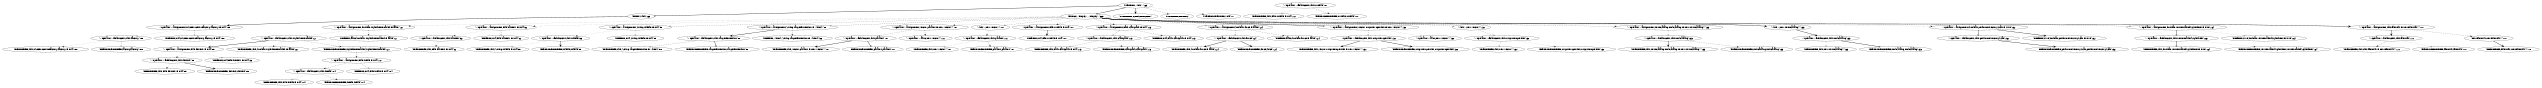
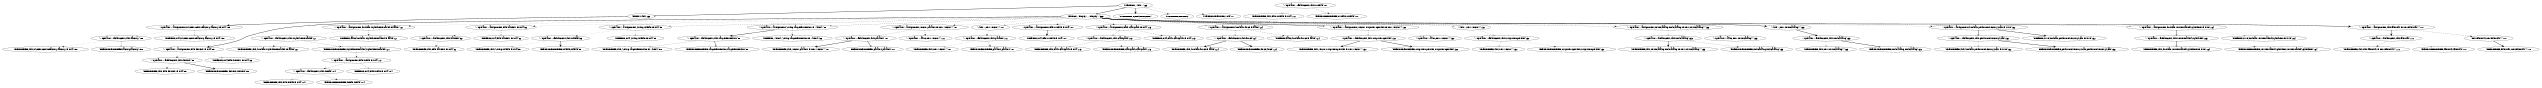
node "(<operator>.alloc,new XMLCatalog())": added
edge "(<operator>.fieldAccess,this.stylesheetLoaded)" -> "(<operator>.assignment,File destDir = null)": now "(BLOCK,<empty>,<empty>)" -> "(<operator>.assignment,File destDir = null)"
node "(IDENTIFIER,this,boolean performDirectoryScan = true)": added
